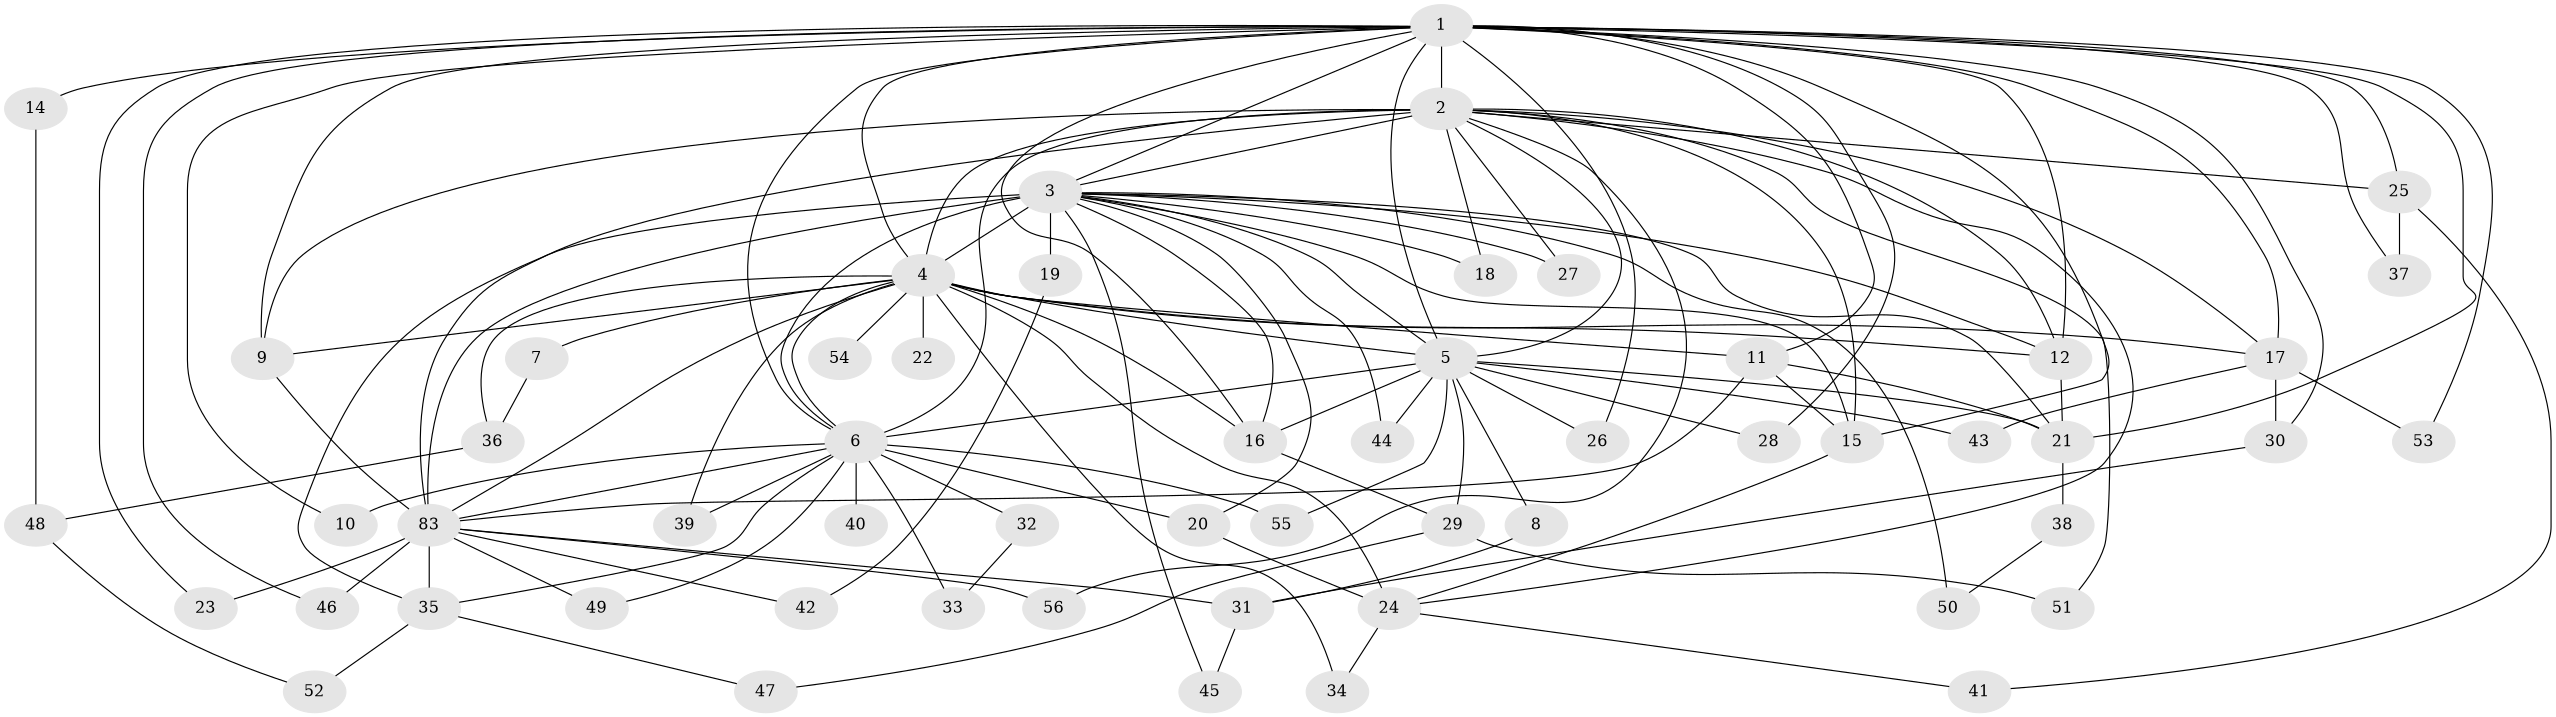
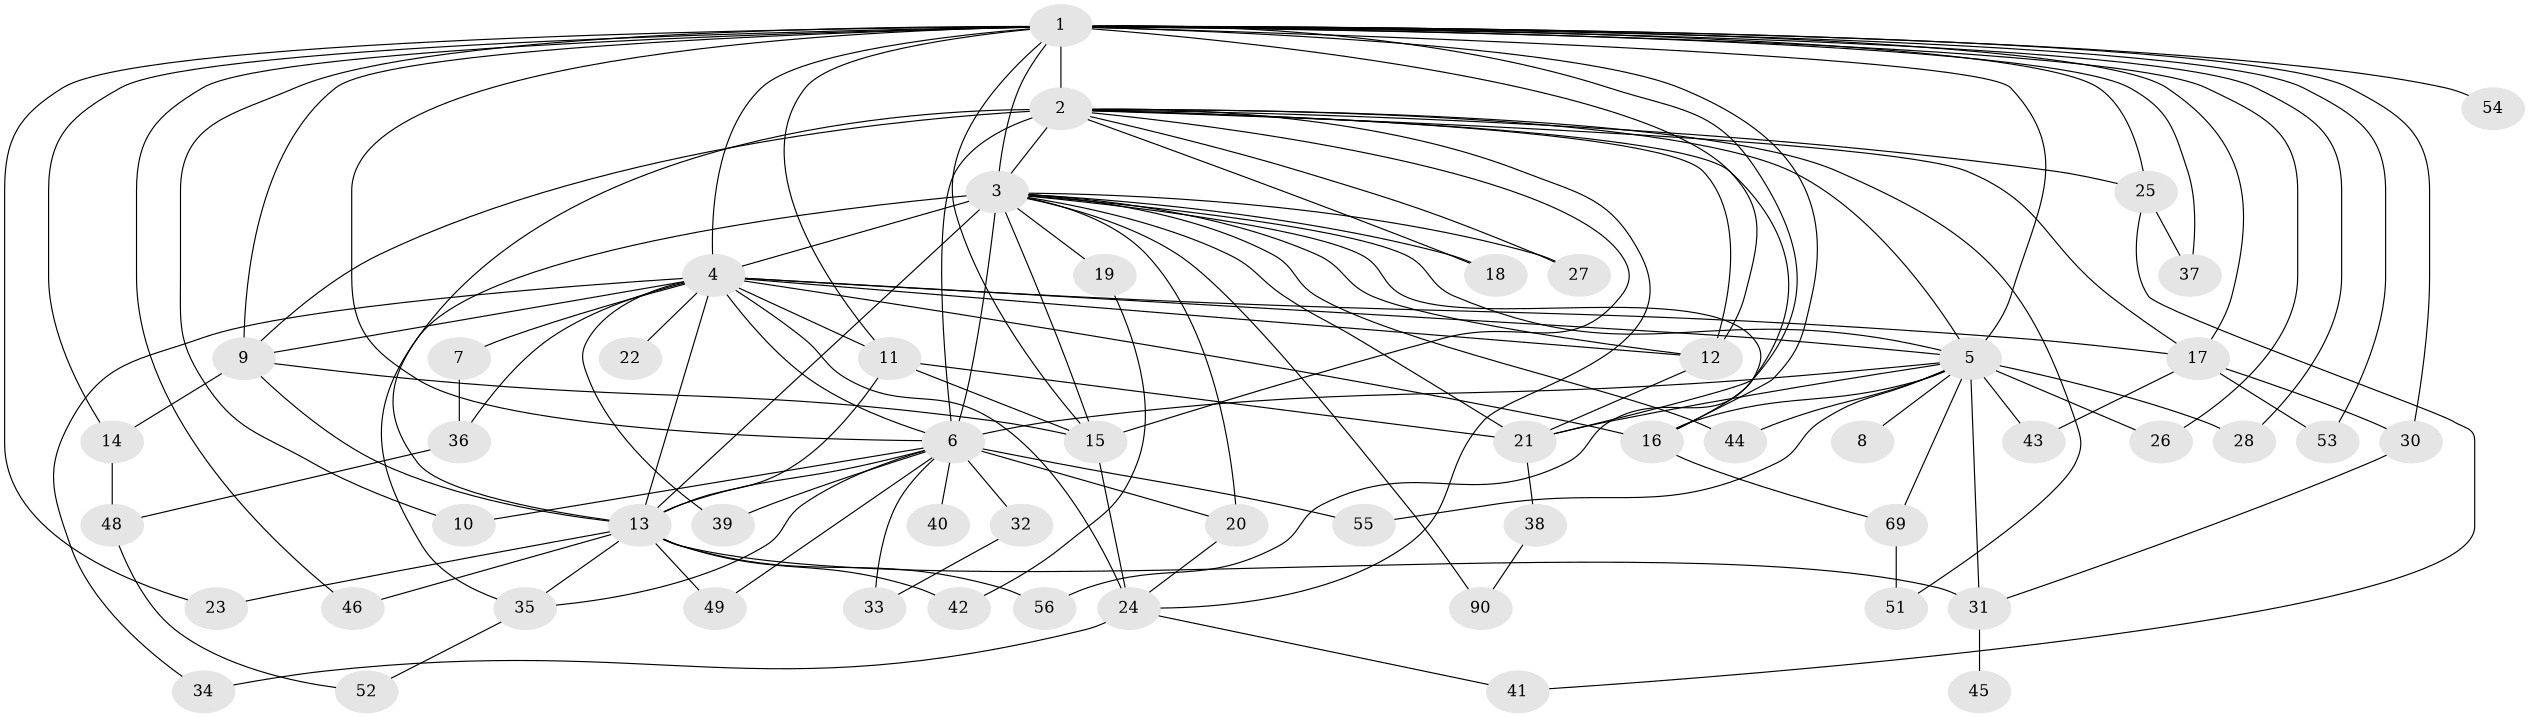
edge "2" -- "4": removed
edge "4" -- "54": now "1" -- "54"
edge "9" -- "15": added
edge "9" -- "14": added
edge "3" -- "45": removed
node "83": label "83" -> "13"
node "29": label "29" -> "69"
edge "8" -- "31": now "5" -- "31"
node "50": label "50" -> "90"
node "47": removed
